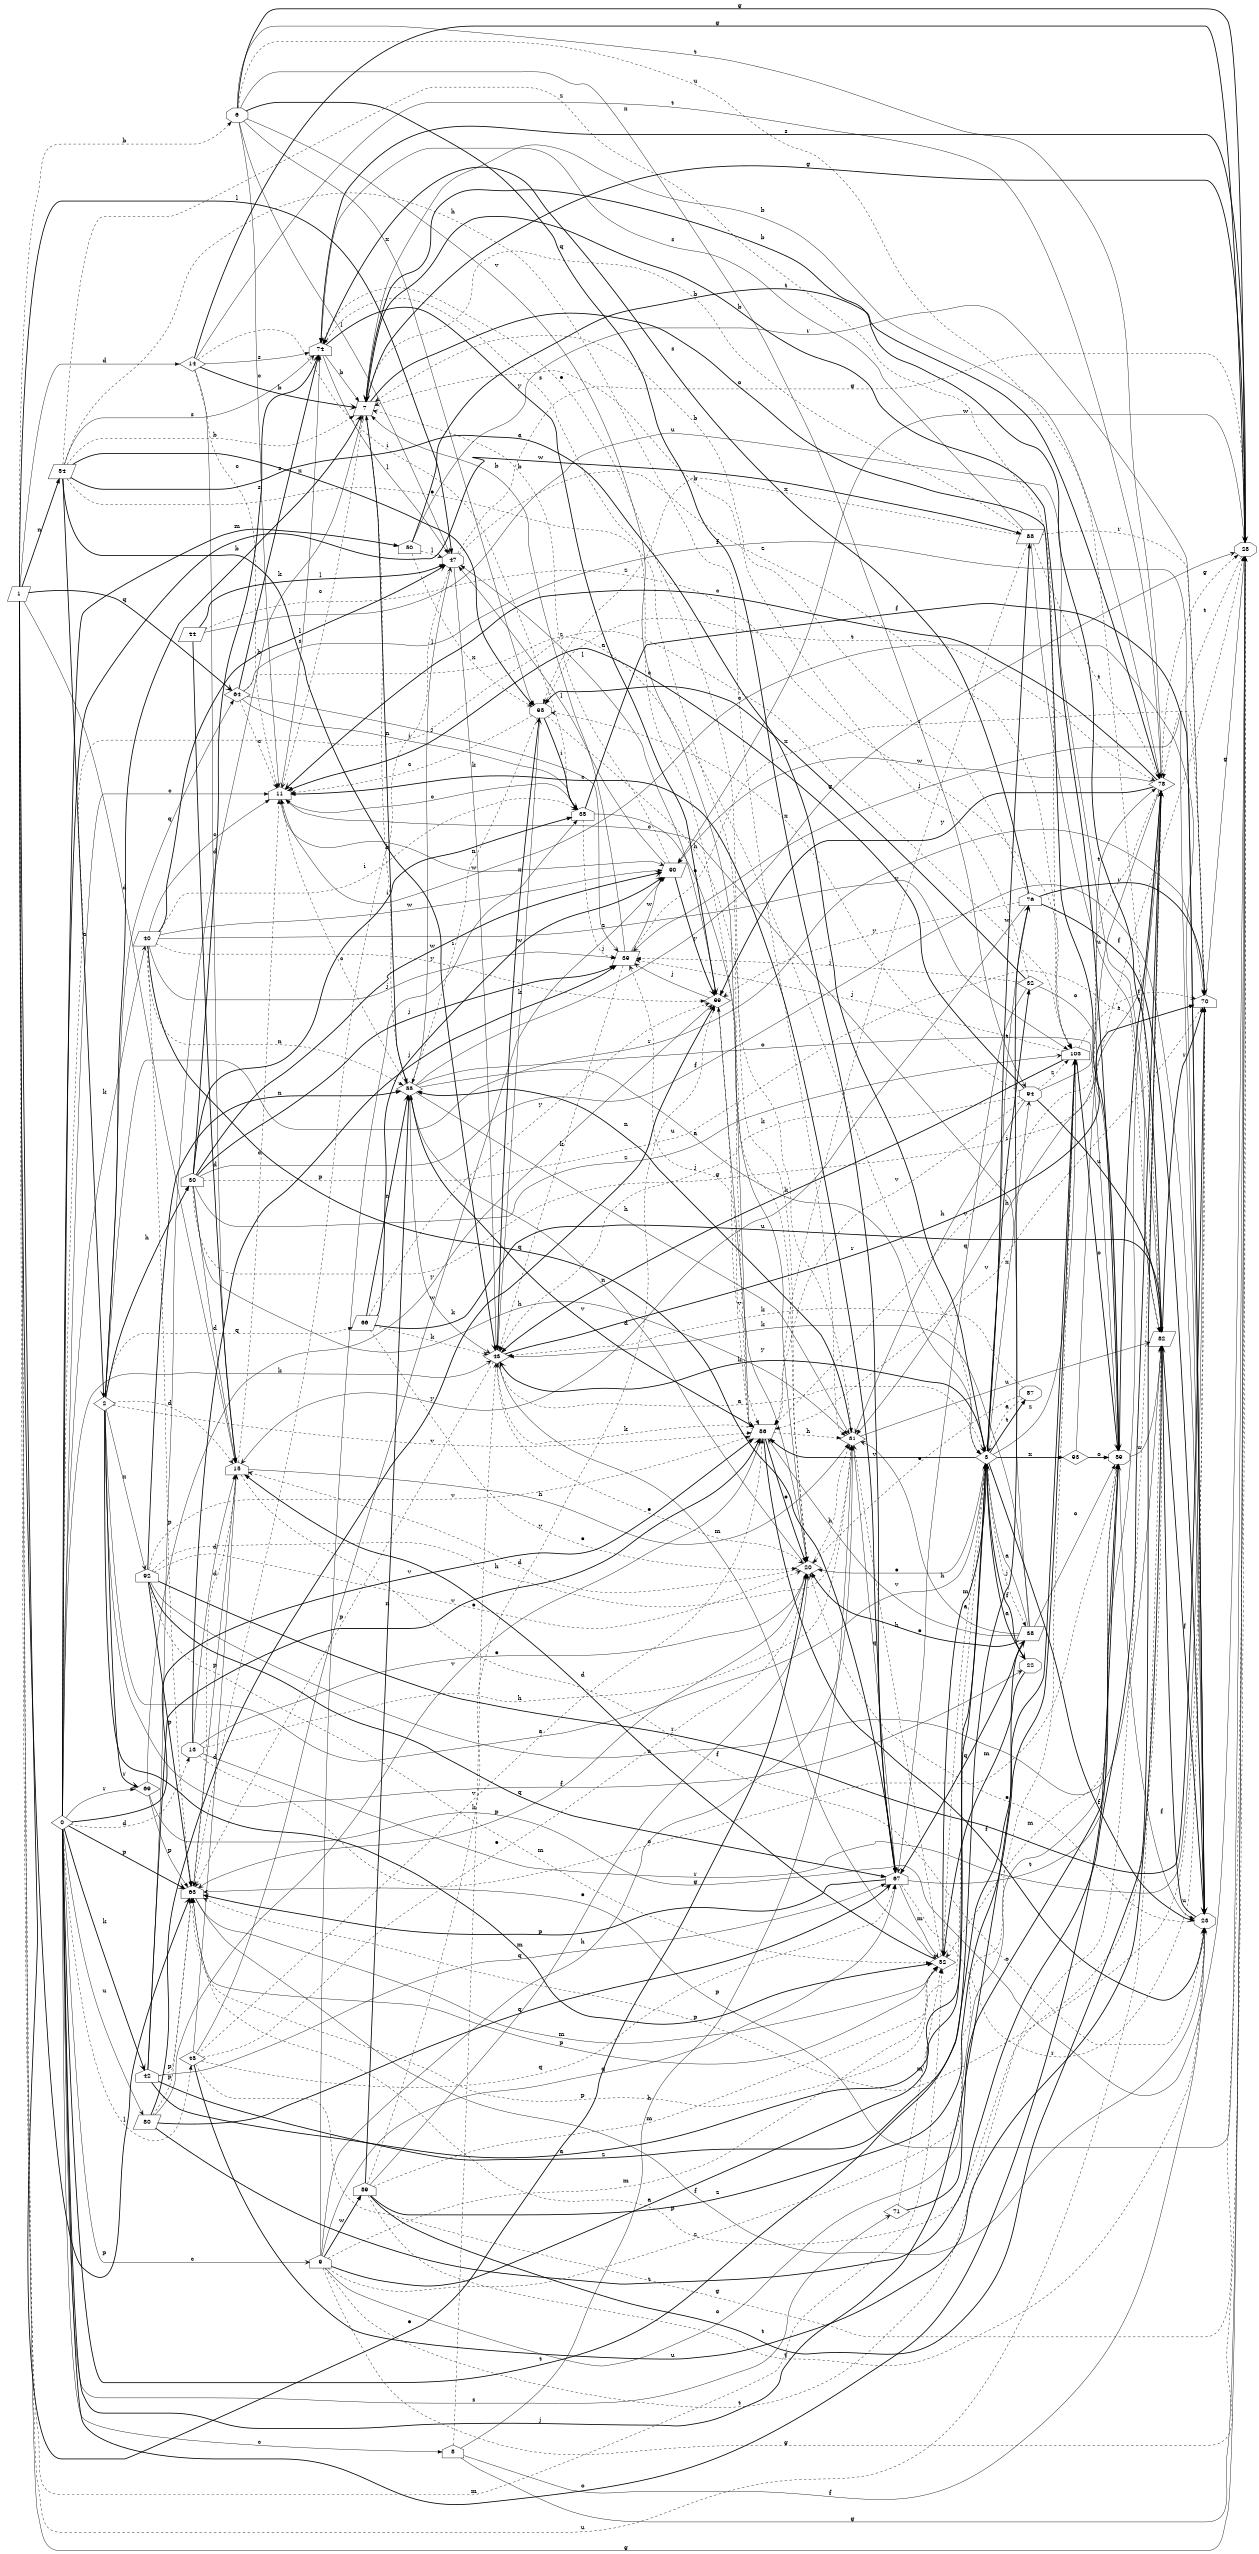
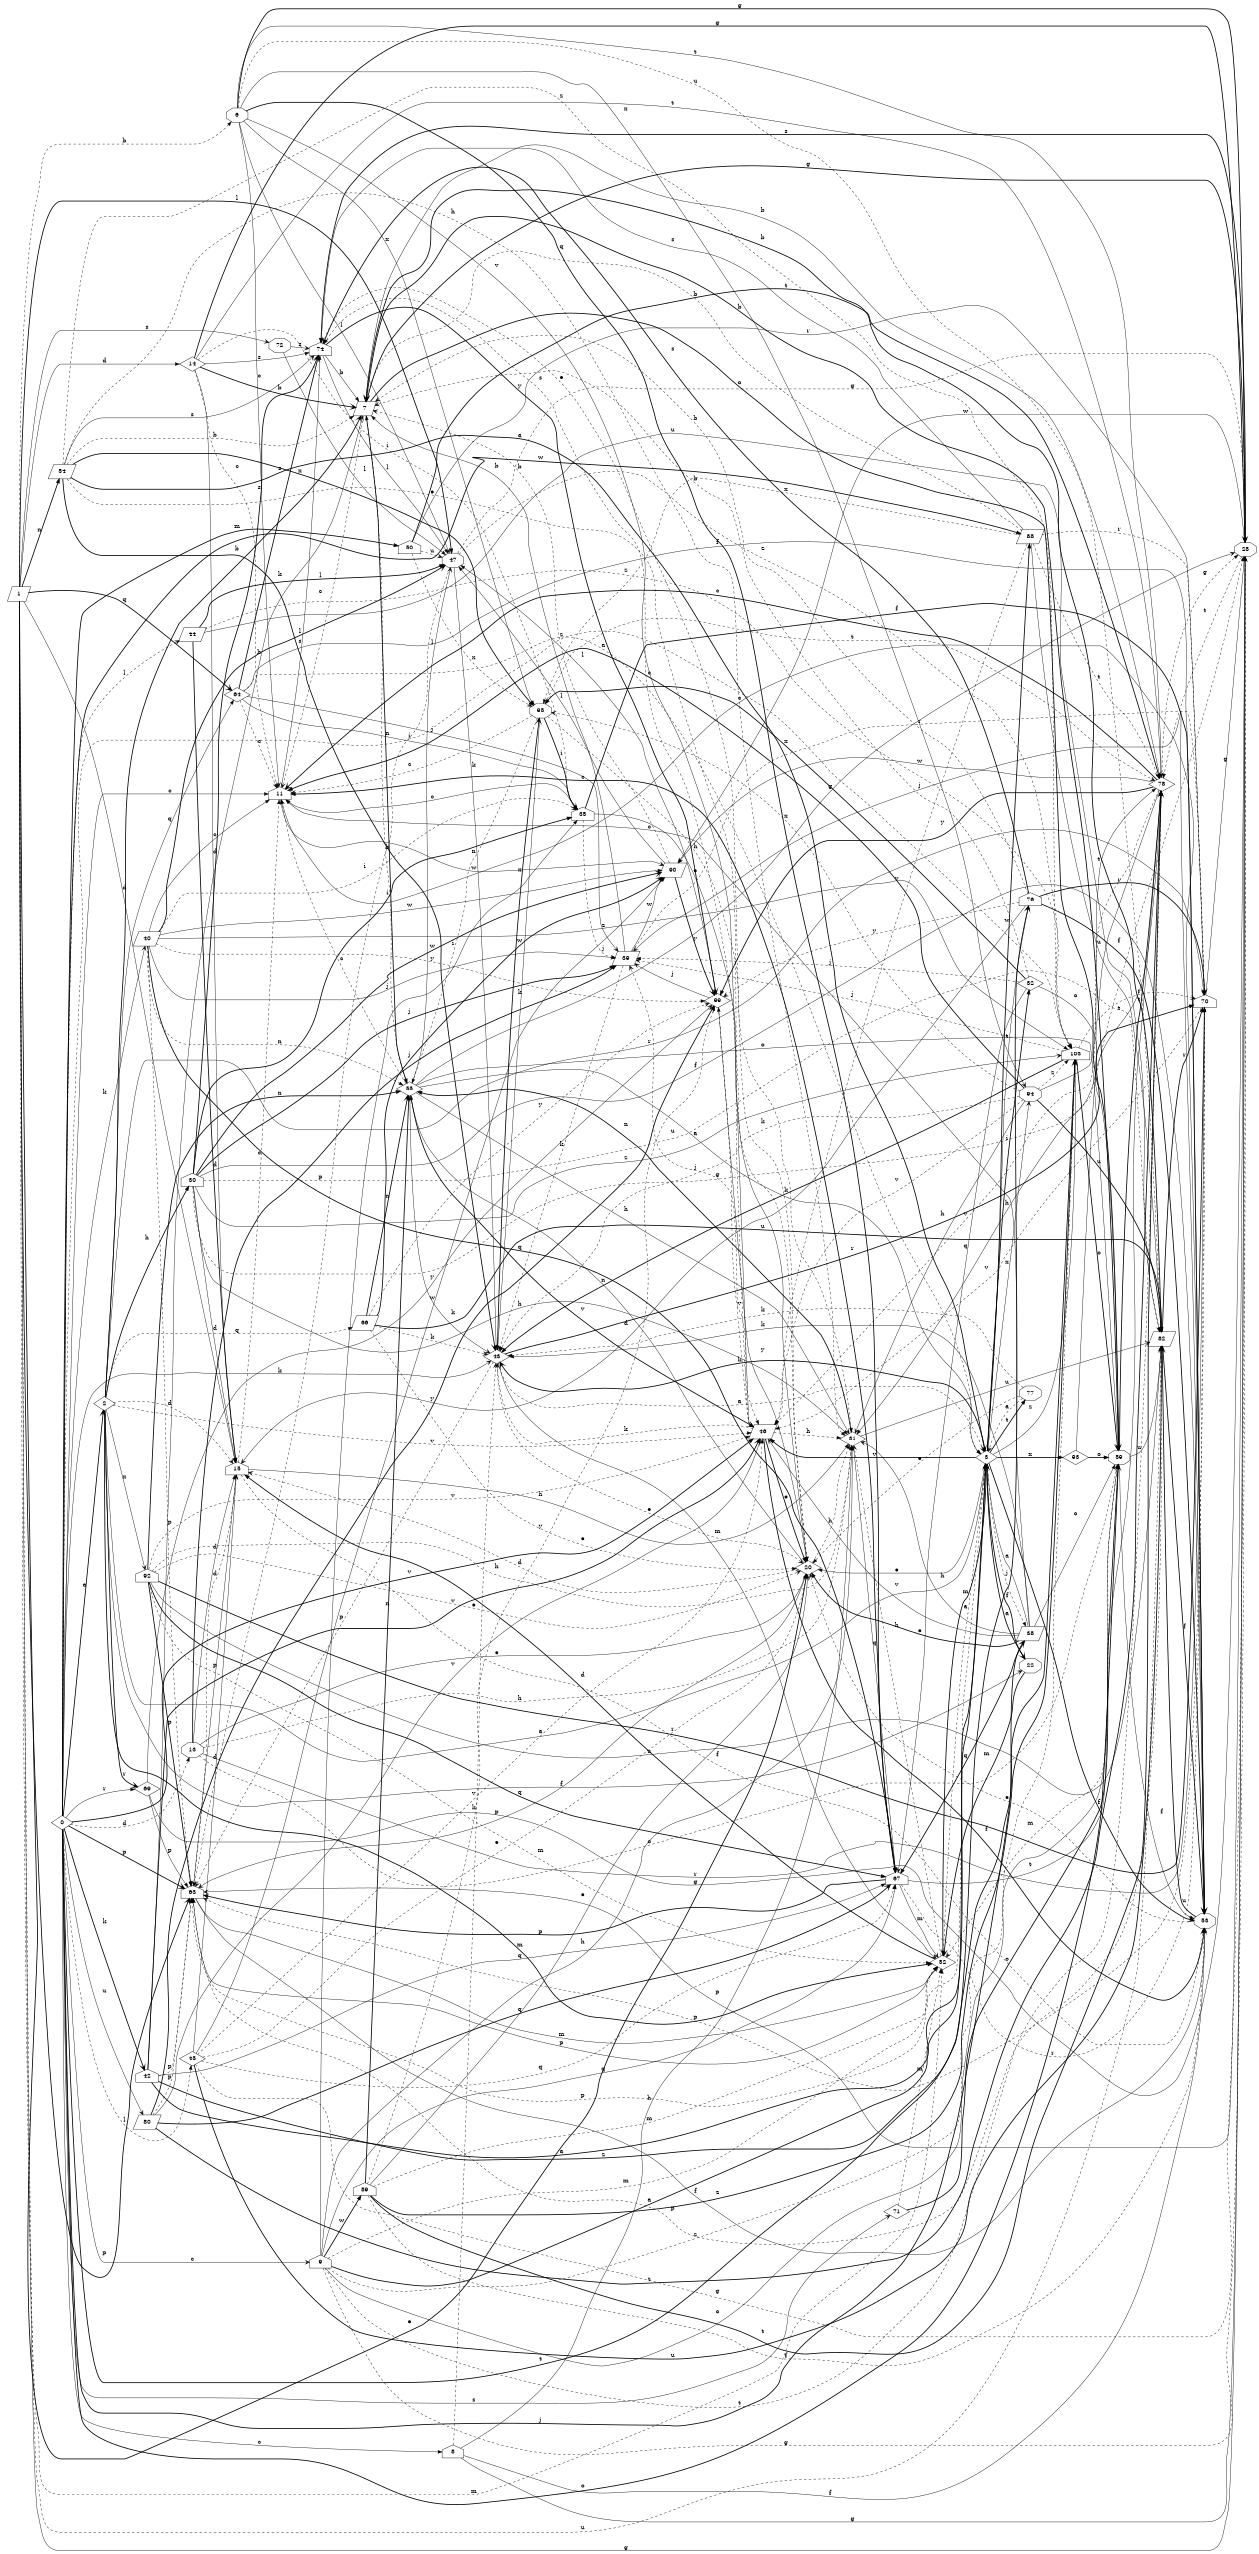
node "72": added
edge "50" -> "47": label "l" -> "u"
edge "54" -> "2": now "0" -> "2"
edge "0" -> "44": added, label "l"
node "87": label "87" -> "77"
node "86": label "86" -> "46"
node "23": label "23" -> "53"
